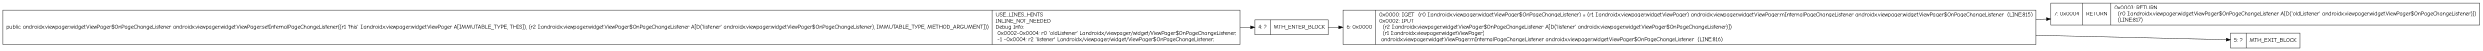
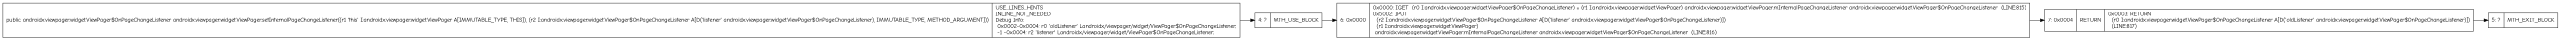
node "6: 0x0000": text "0x0002: IPUT" -> "0x5002: IPUT"
node "4: ?": text "MTH_ENTER_BLOCK" -> "MTH_USE_BLOCK"
edge "6: 0x0000" -> "5: ?": now "7: 0x0004" -> "5: ?"
